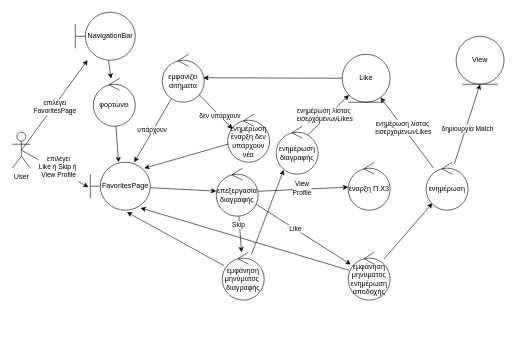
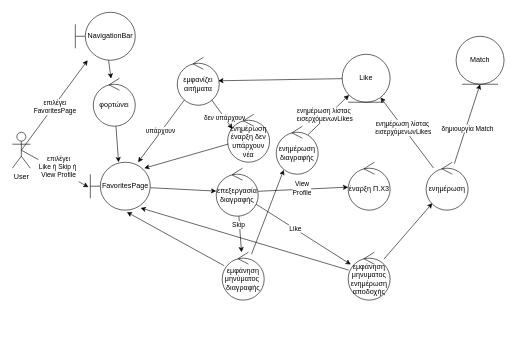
node "View": label "View" -> "Match"
node "εμφανίζει αιτήματα": moved (183, 78) -> (198, 81)
